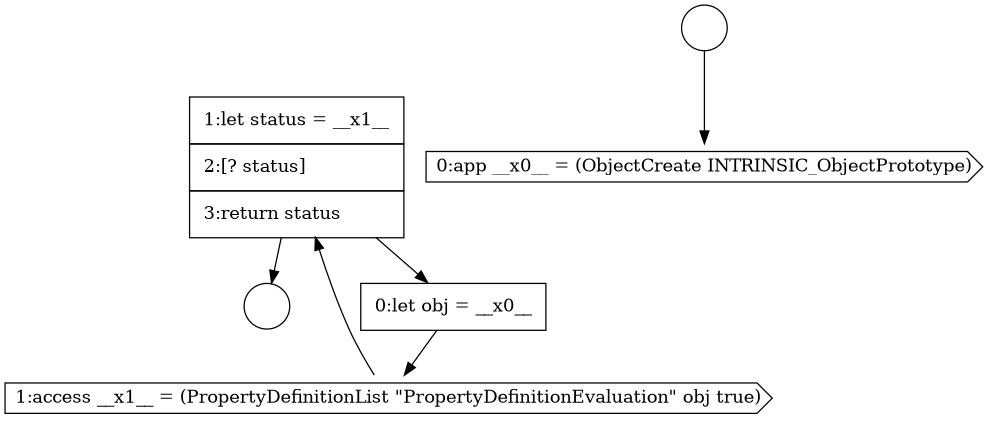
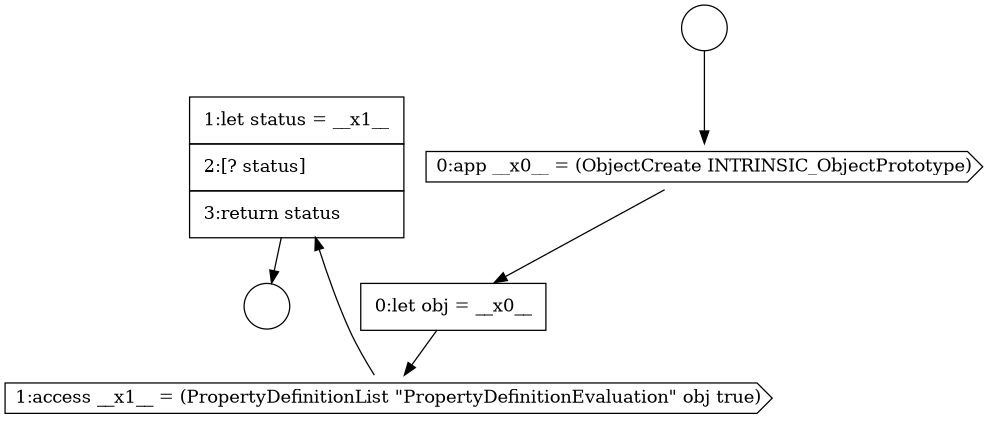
edge "1:let status = __x1__" -> "0:let obj = __x0__": now "0:app __x0__ = (ObjectCreate INTRINSIC_ObjectPrototype)" -> "0:let obj = __x0__"
